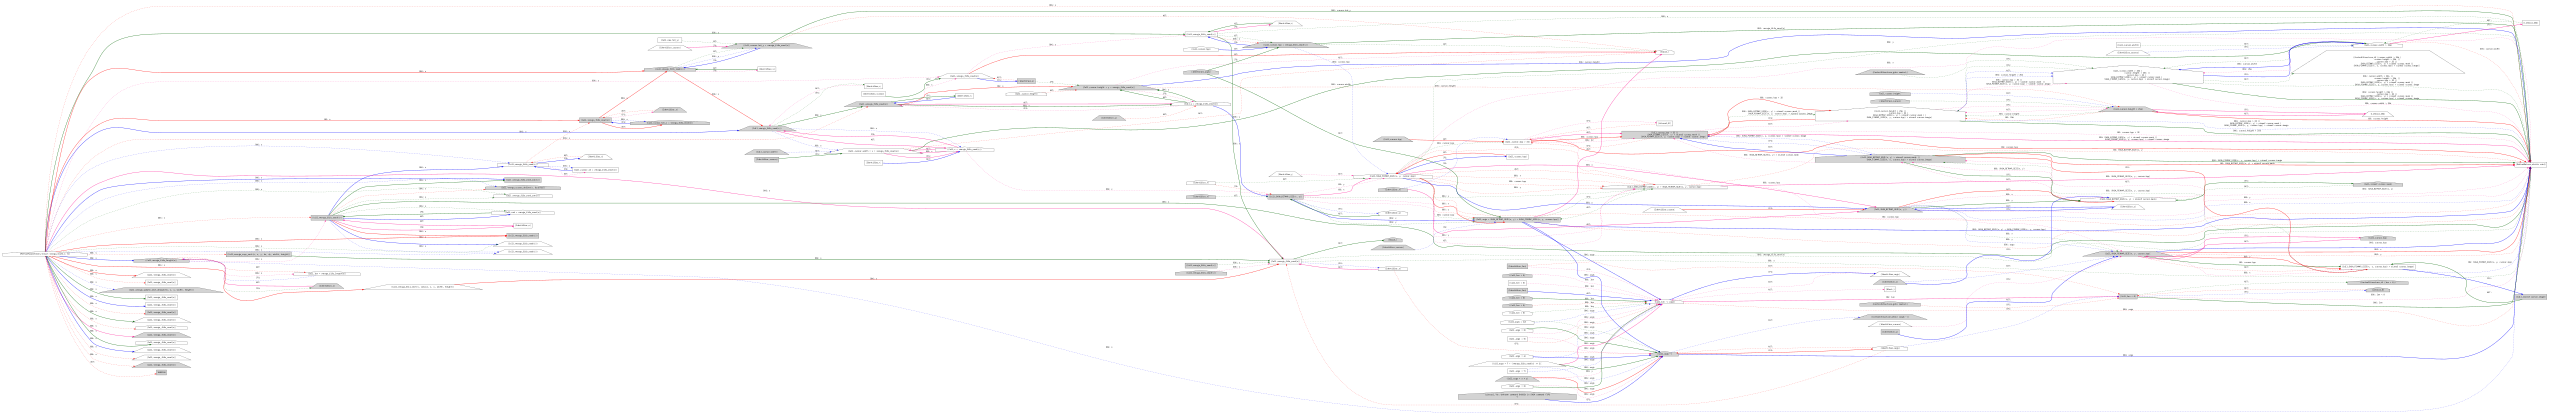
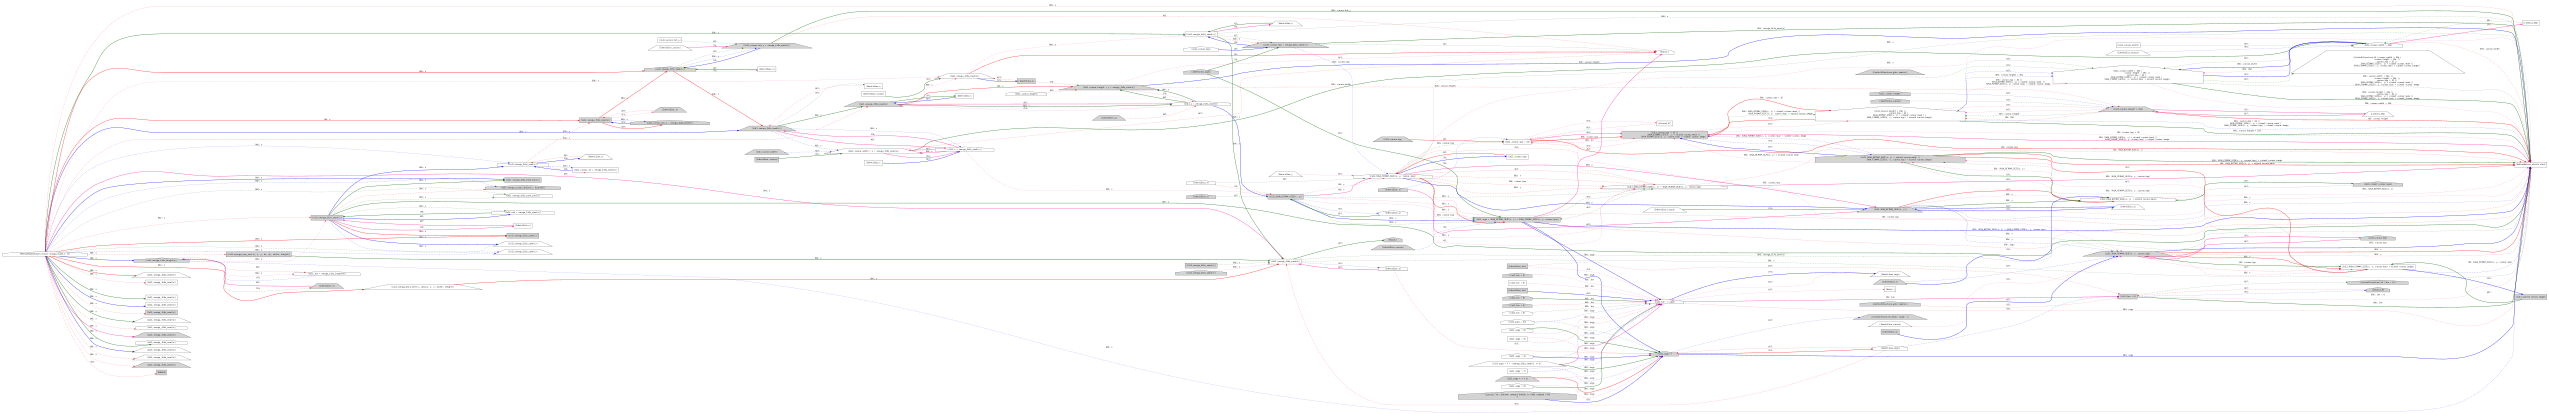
node "(Call,raw.hot_y)": label "(Call,raw.hot_y)" -> "(Call,cursor.hot_y)"
node "(Call,vmsvga_update_rect_delayed(s, x, y, width, height))": removed
edge "(Call,args = x * y)" -> "(Call,len -= args)": label "DDG: y" -> "DDG: args"
